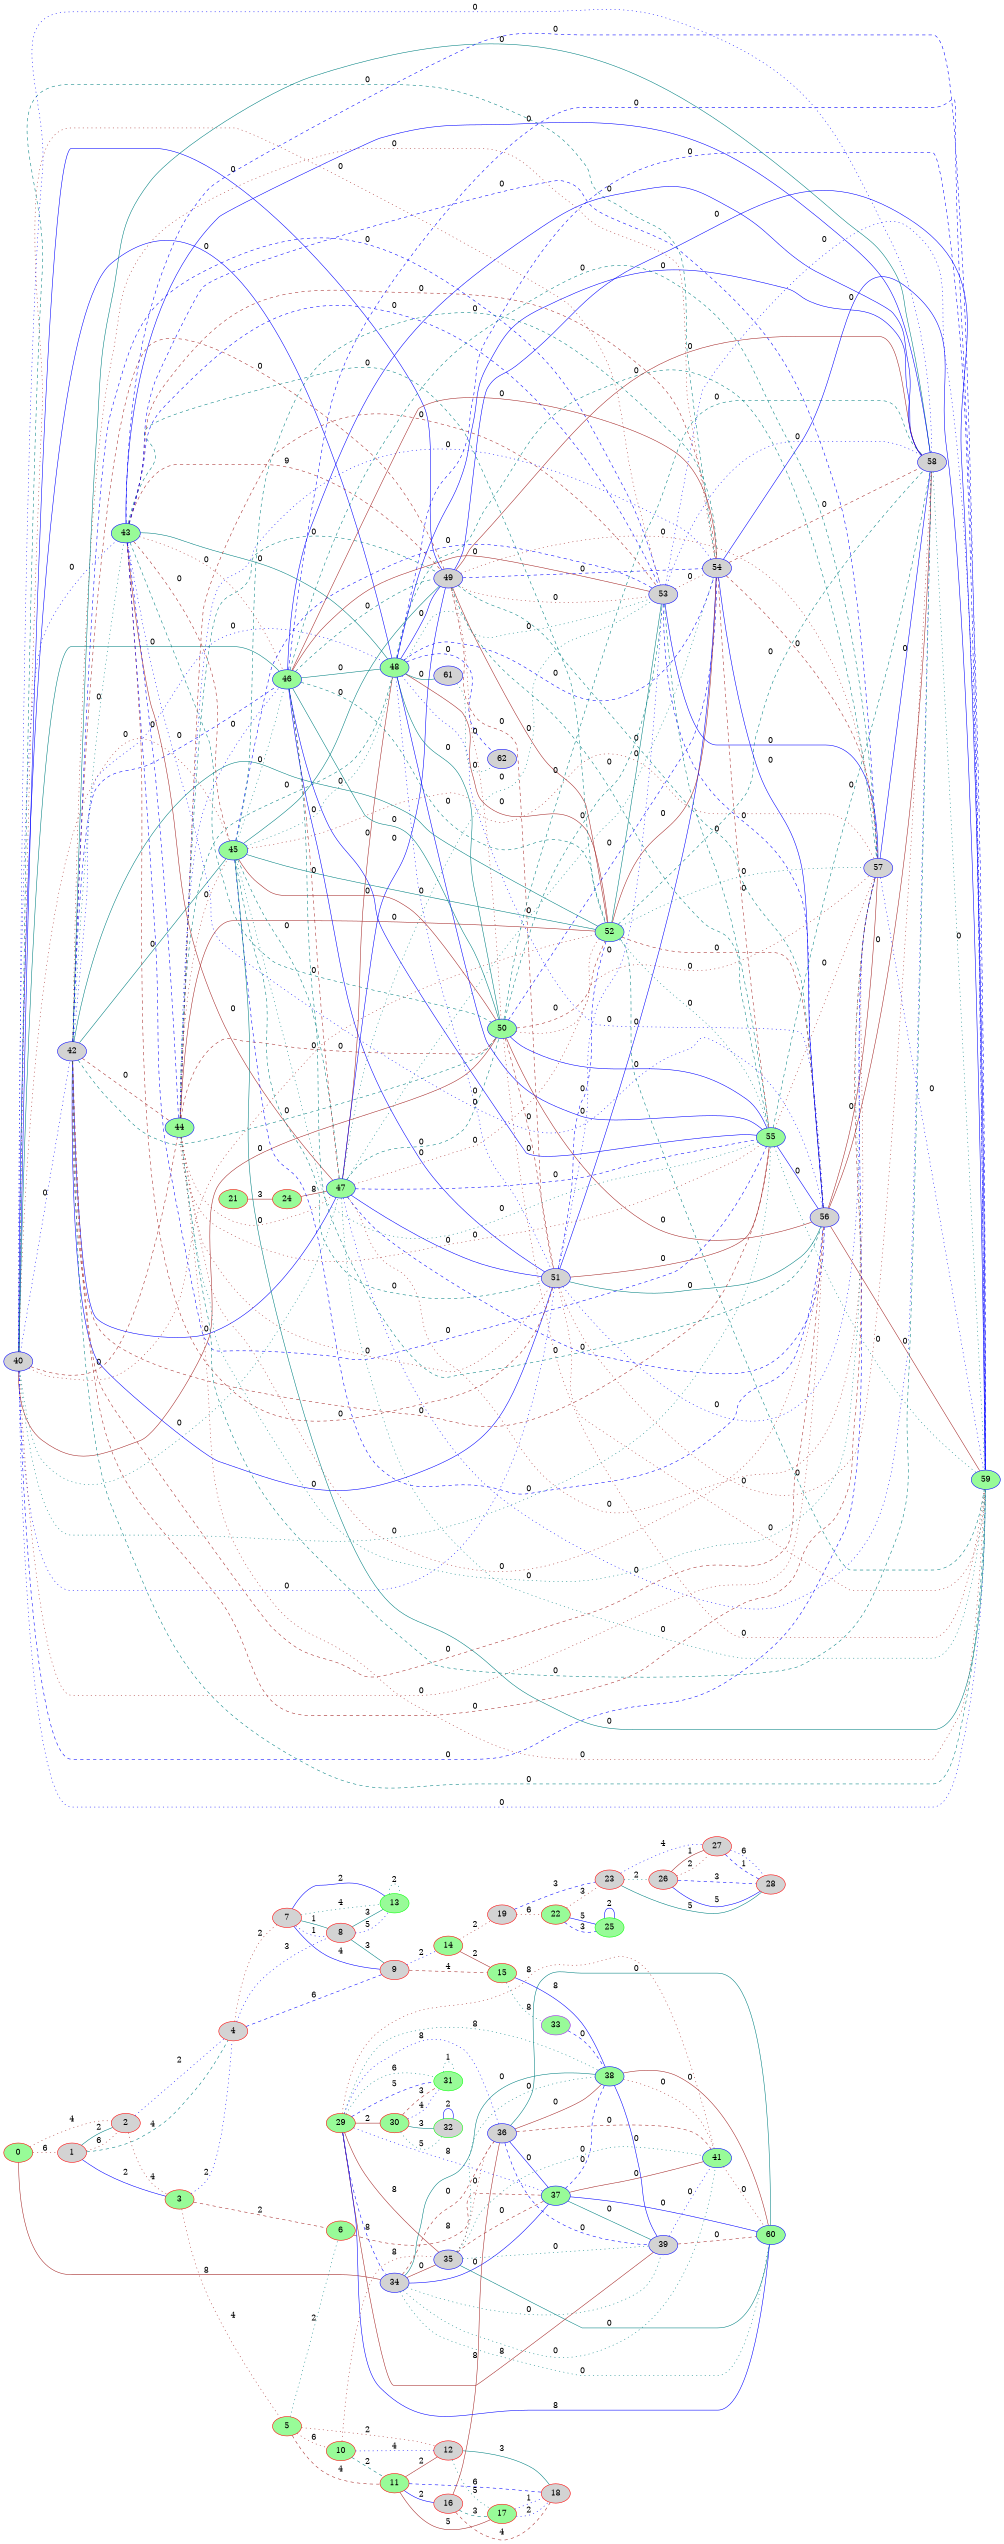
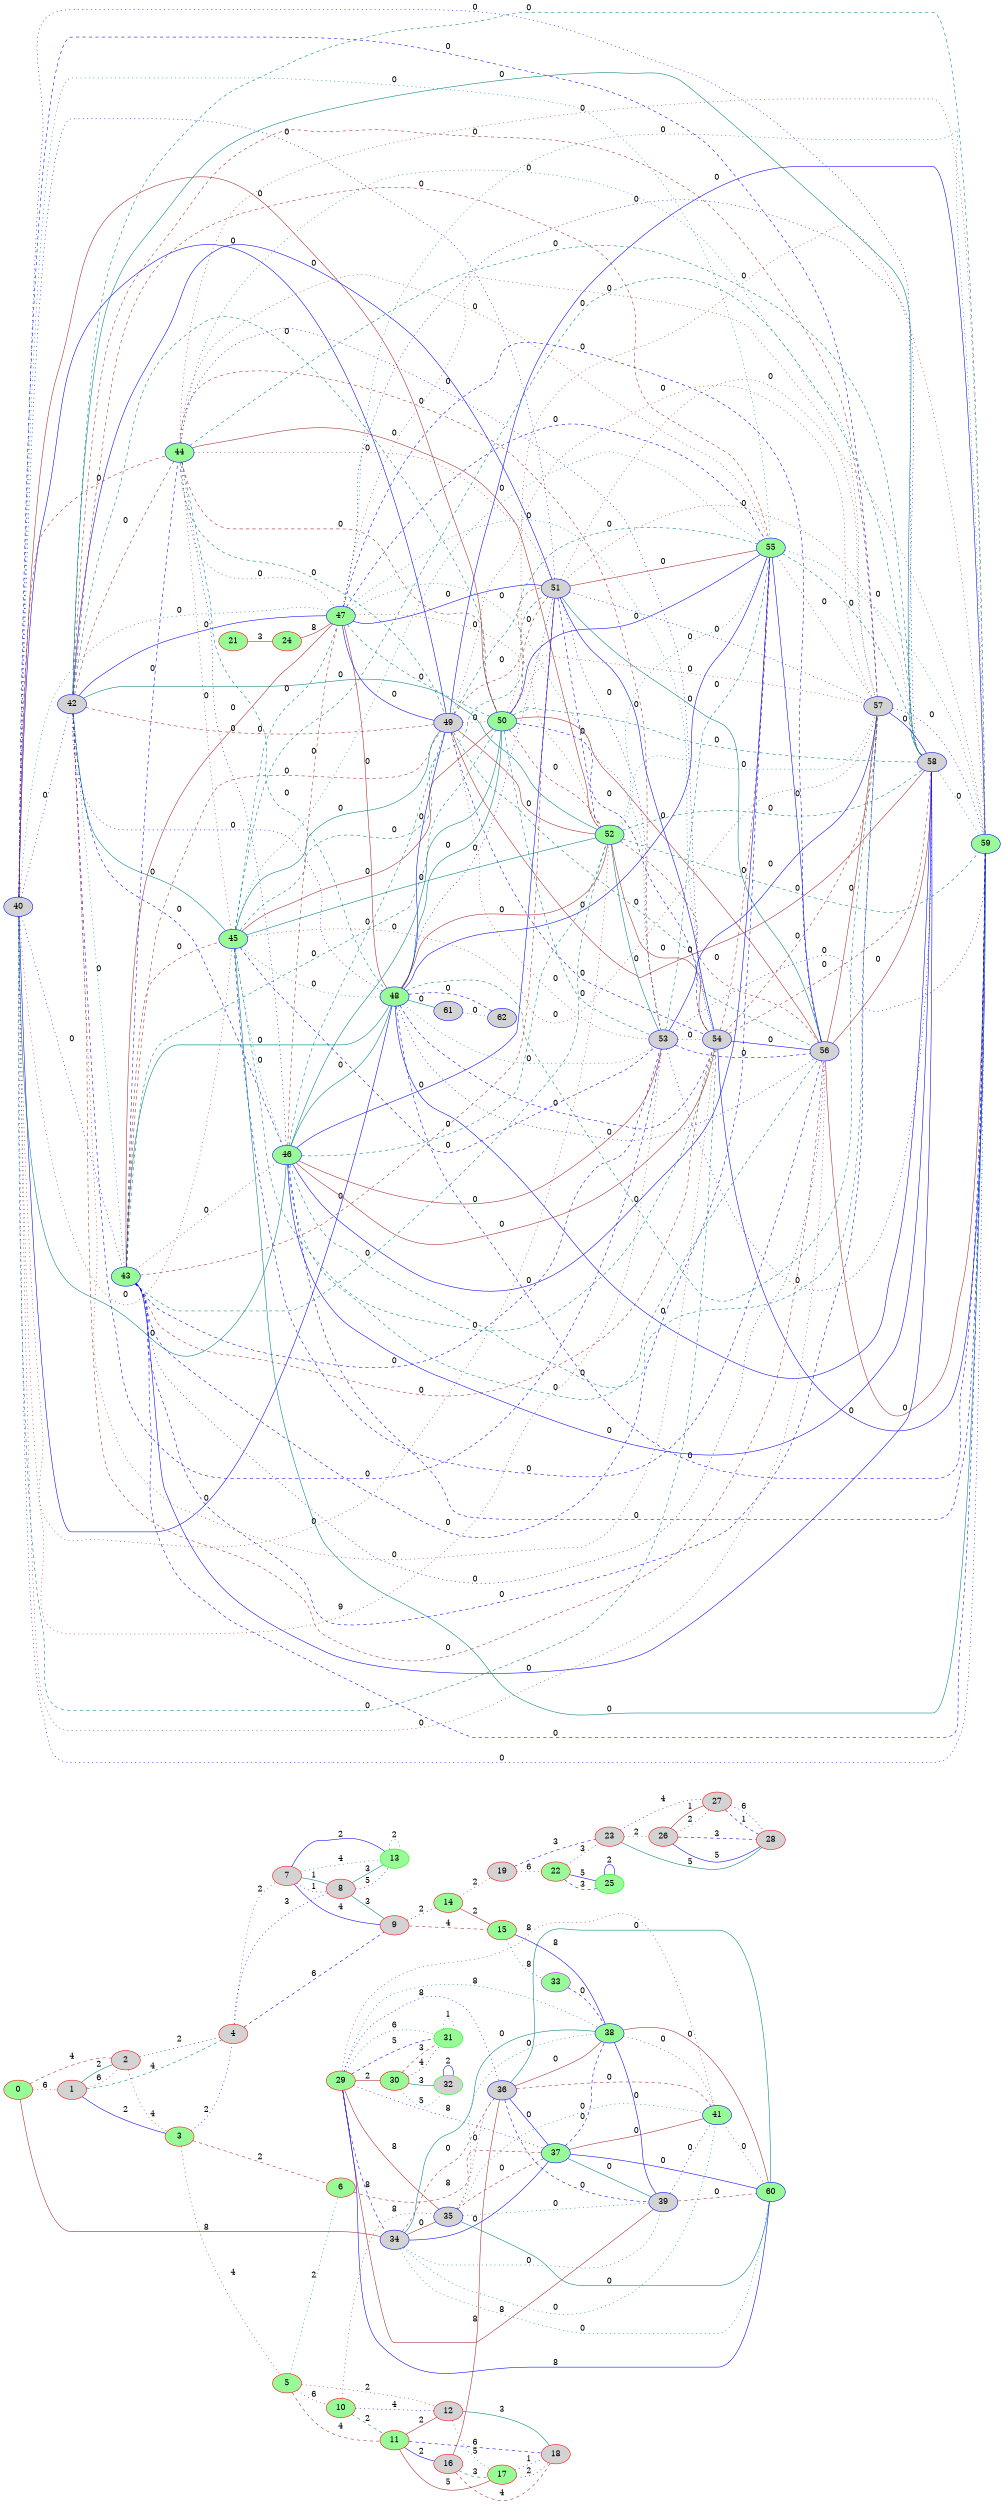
edge "53" -- "40": label "0" -> "9"
edge "58" -- "45": added, label "0"
edge "43" -- "49": label "9" -> "0"
edge "44" -- "56": removed, label "0"
edge "2" -- "0": style dotted -> dashed
